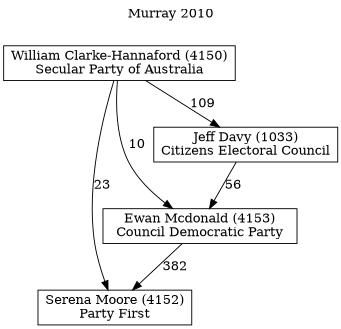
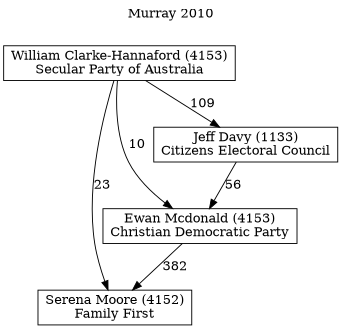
node "William Clarke-Hannaford (4150) Secular Party of Australia": label "William Clarke-Hannaford (4150) Secular Party of Australia" -> "William Clarke-Hannaford (4153) Secular Party of Australia"
node "Jeff Davy (1033) Citizens Electoral Council": label "Jeff Davy (1033) Citizens Electoral Council" -> "Jeff Davy (1133) Citizens Electoral Council"
node "Ewan Mcdonald (4153) Council Democratic Party": label "Ewan Mcdonald (4153) Council Democratic Party" -> "Ewan Mcdonald (4153) Christian Democratic Party"
node "Serena Moore (4152) Party First": label "Serena Moore (4152) Party First" -> "Serena Moore (4152) Family First"
